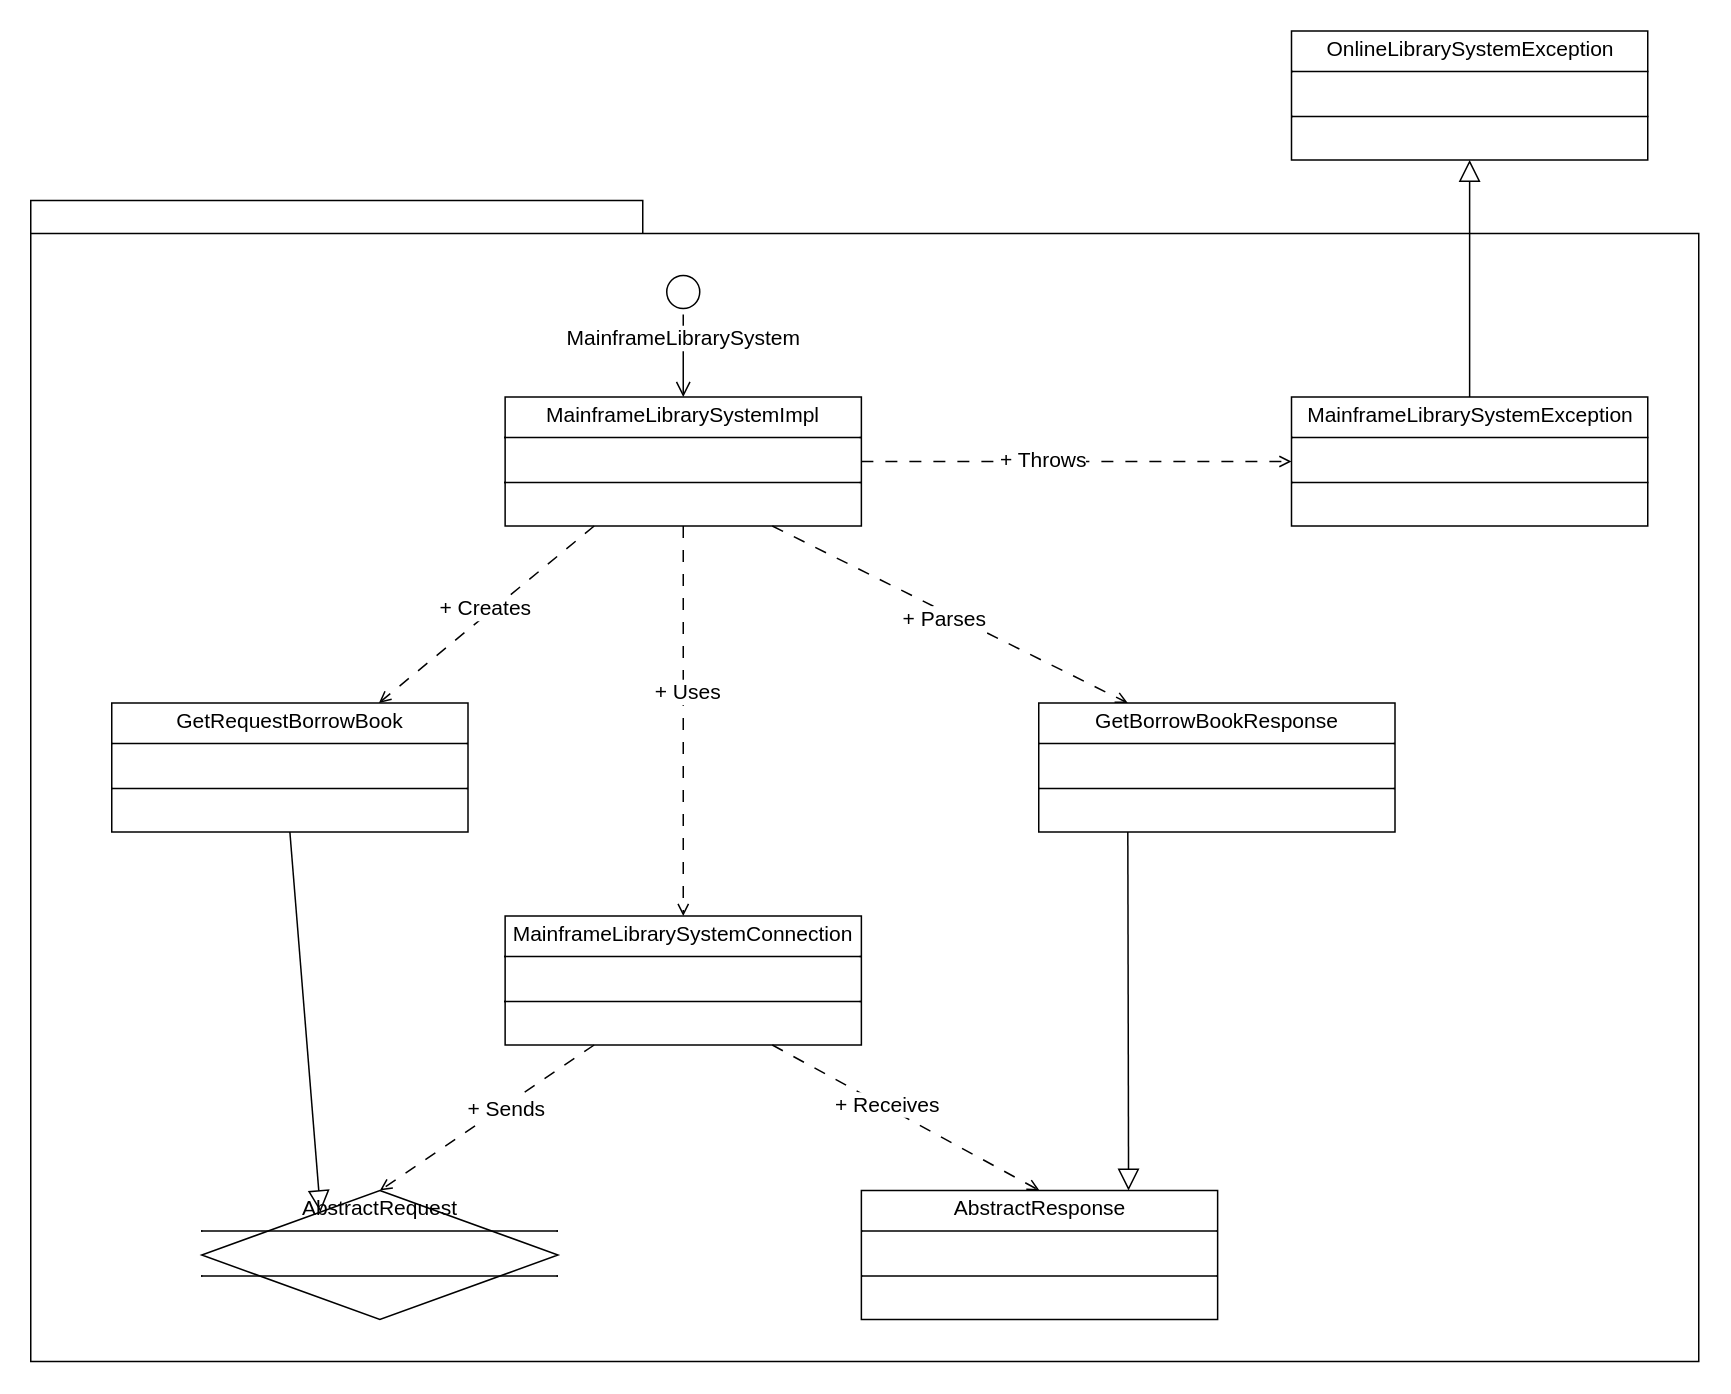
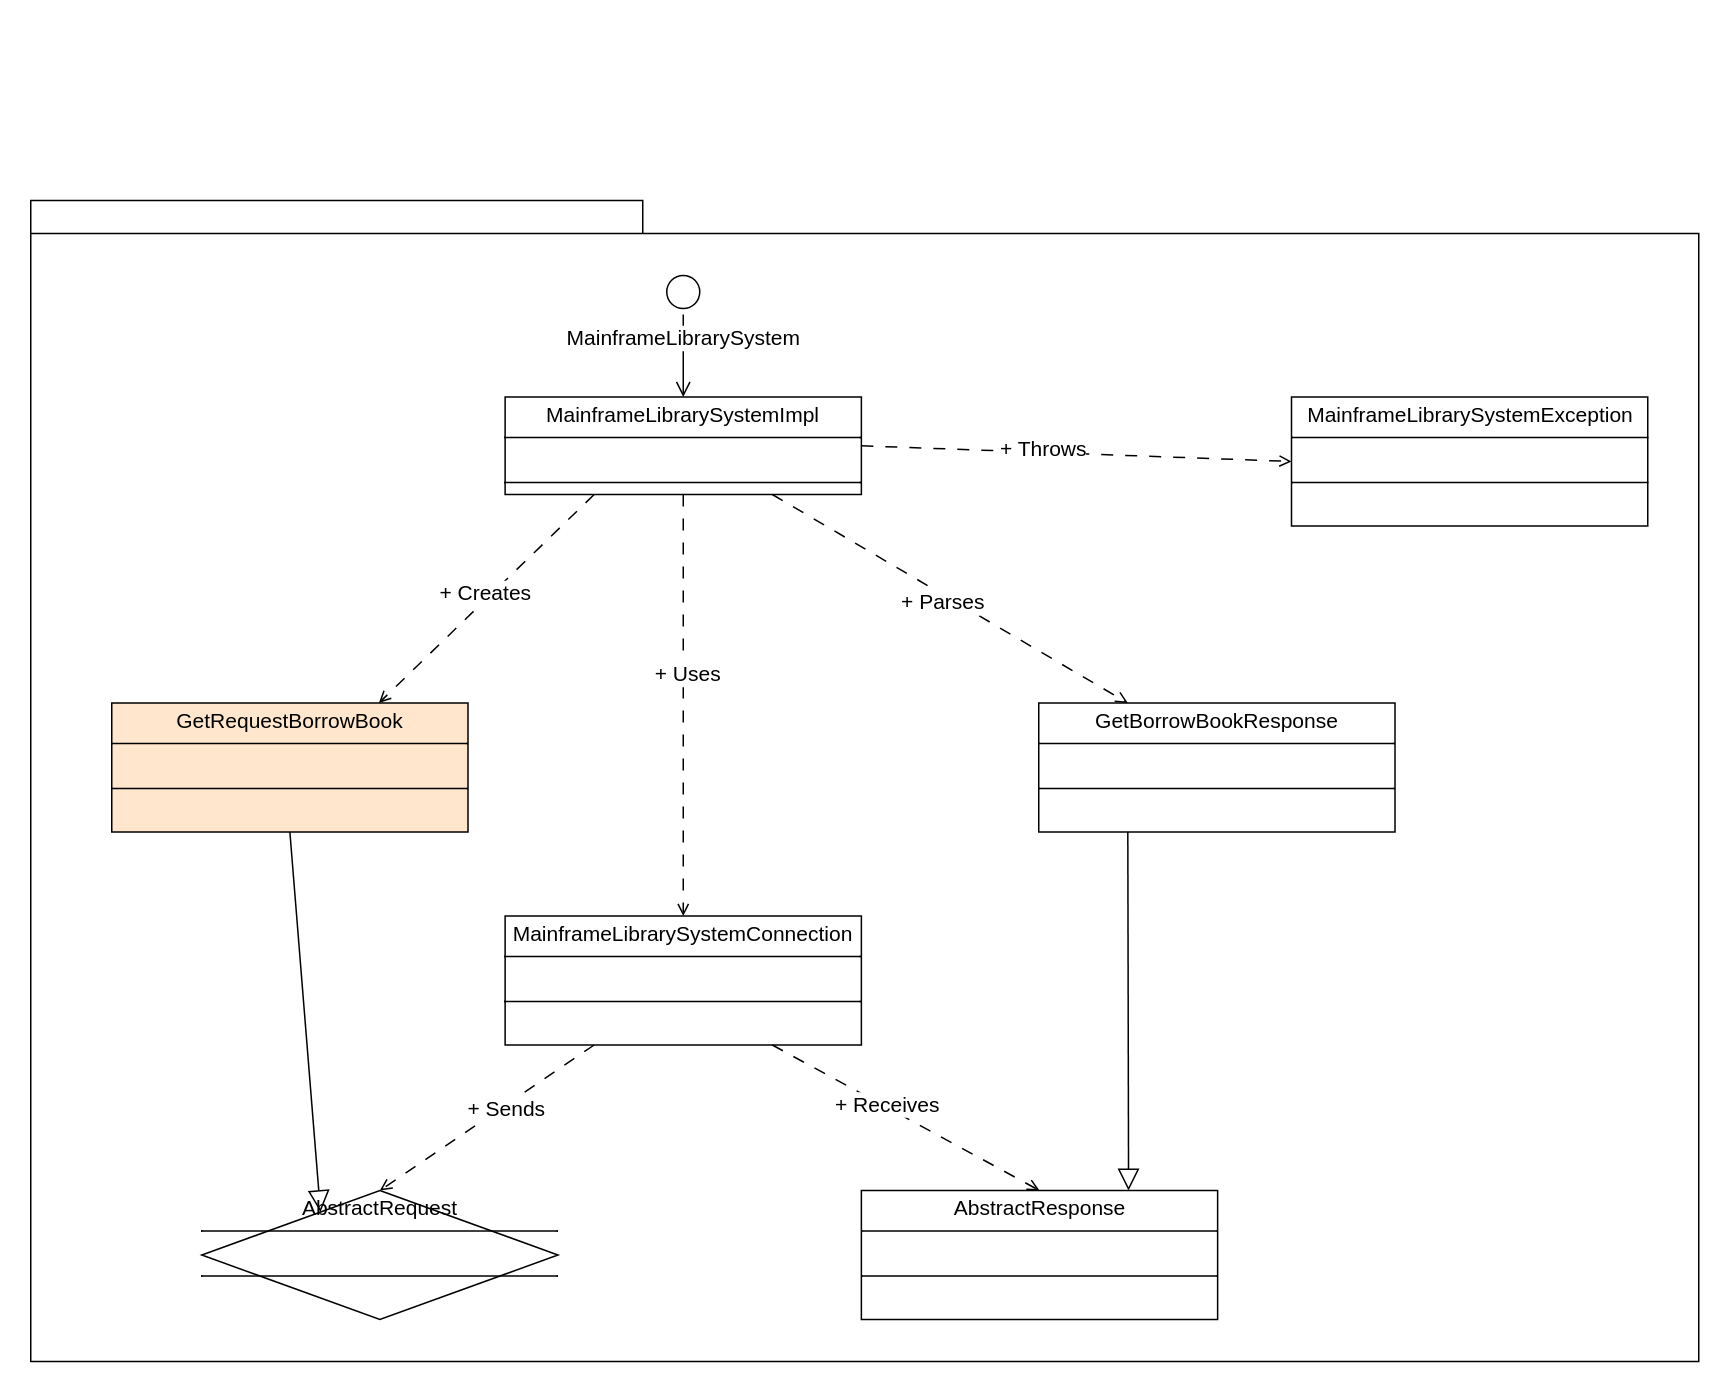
node "OnlineLibrarySystemException": removed
edge "MainframeLibrarySystemException" -> "OnlineLibrarySystemException": removed
node "MainframeLibrarySystemImpl": size 356x129 -> 356x98
node "GetRequestBorrowBook": fillcolor #ffffff -> #ffe6cc
